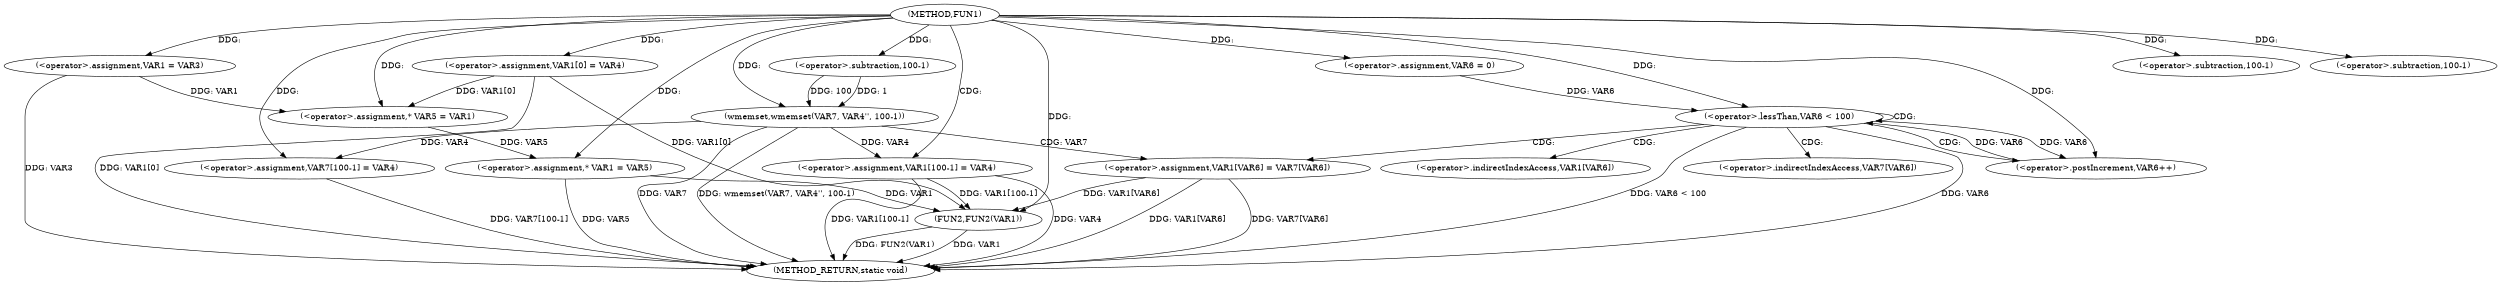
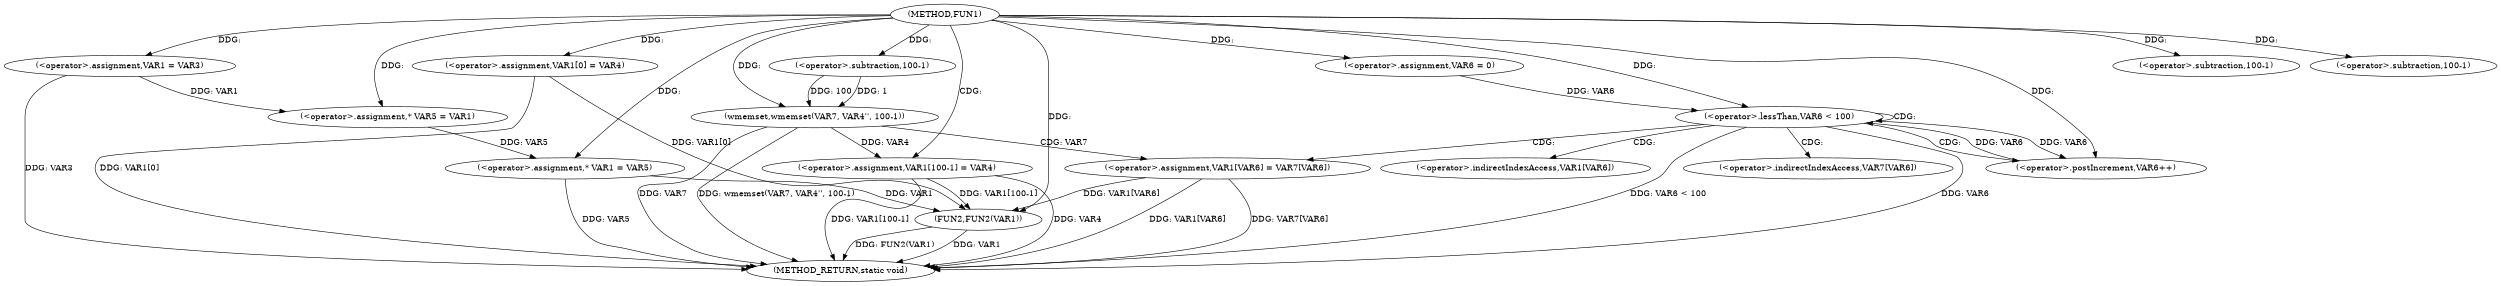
edge "(<operator>.assignment,VAR1[0] = VAR4)" -> "(<operator>.assignment,* VAR5 = VAR1)": removed, label "DDG: VAR1[0]"
node "(<operator>.assignment,VAR7[100-1] = VAR4)": removed
